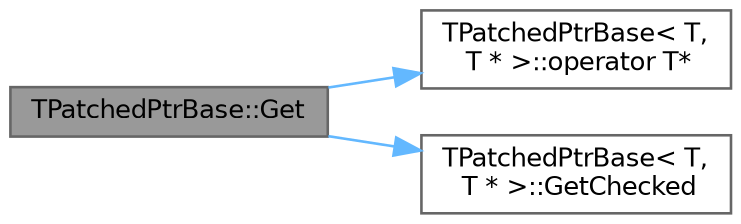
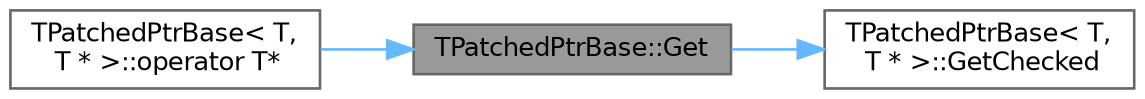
edge "TPatchedPtrBase::Get" -> "TPatchedPtrBase< T, T * >::operator T*": reversed
